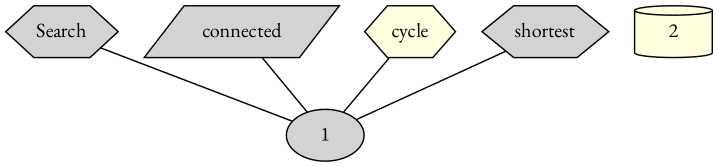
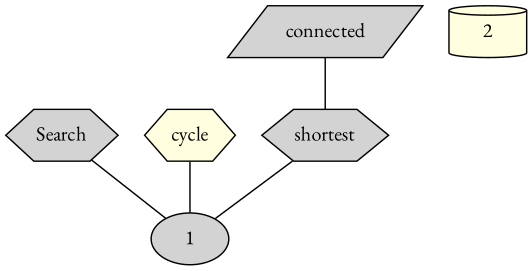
edge "connected" -- "1": now "connected" -- "shortest"
